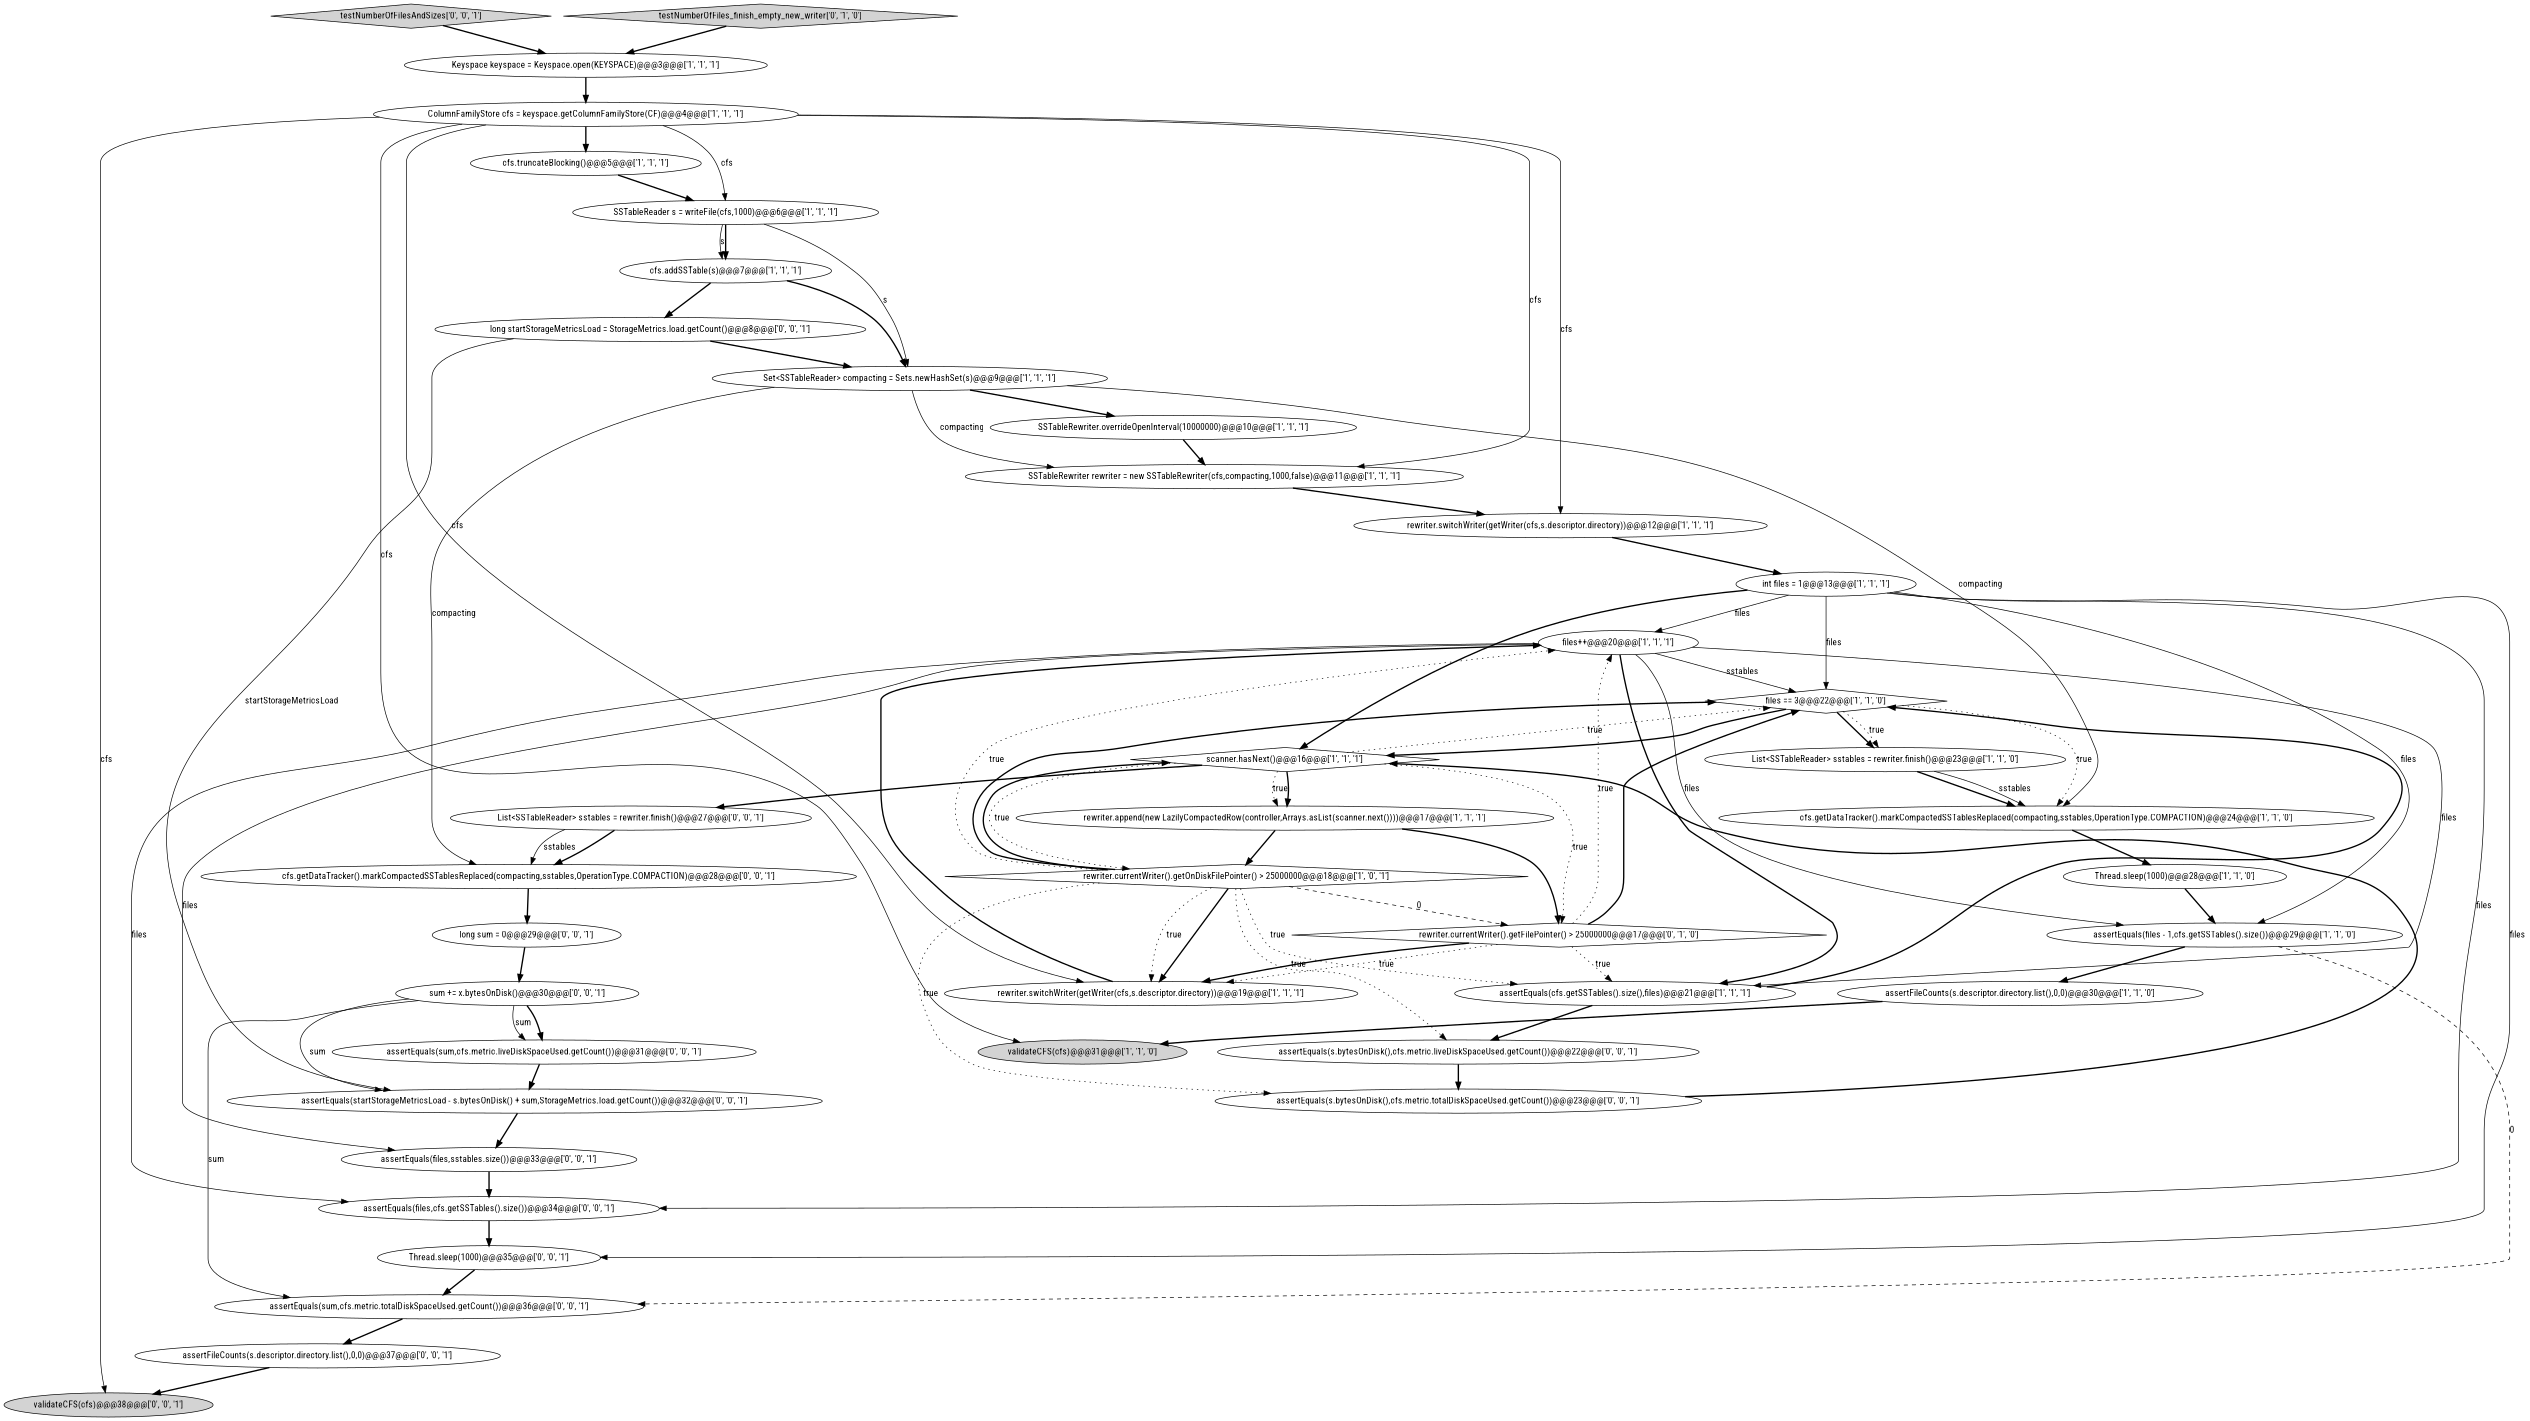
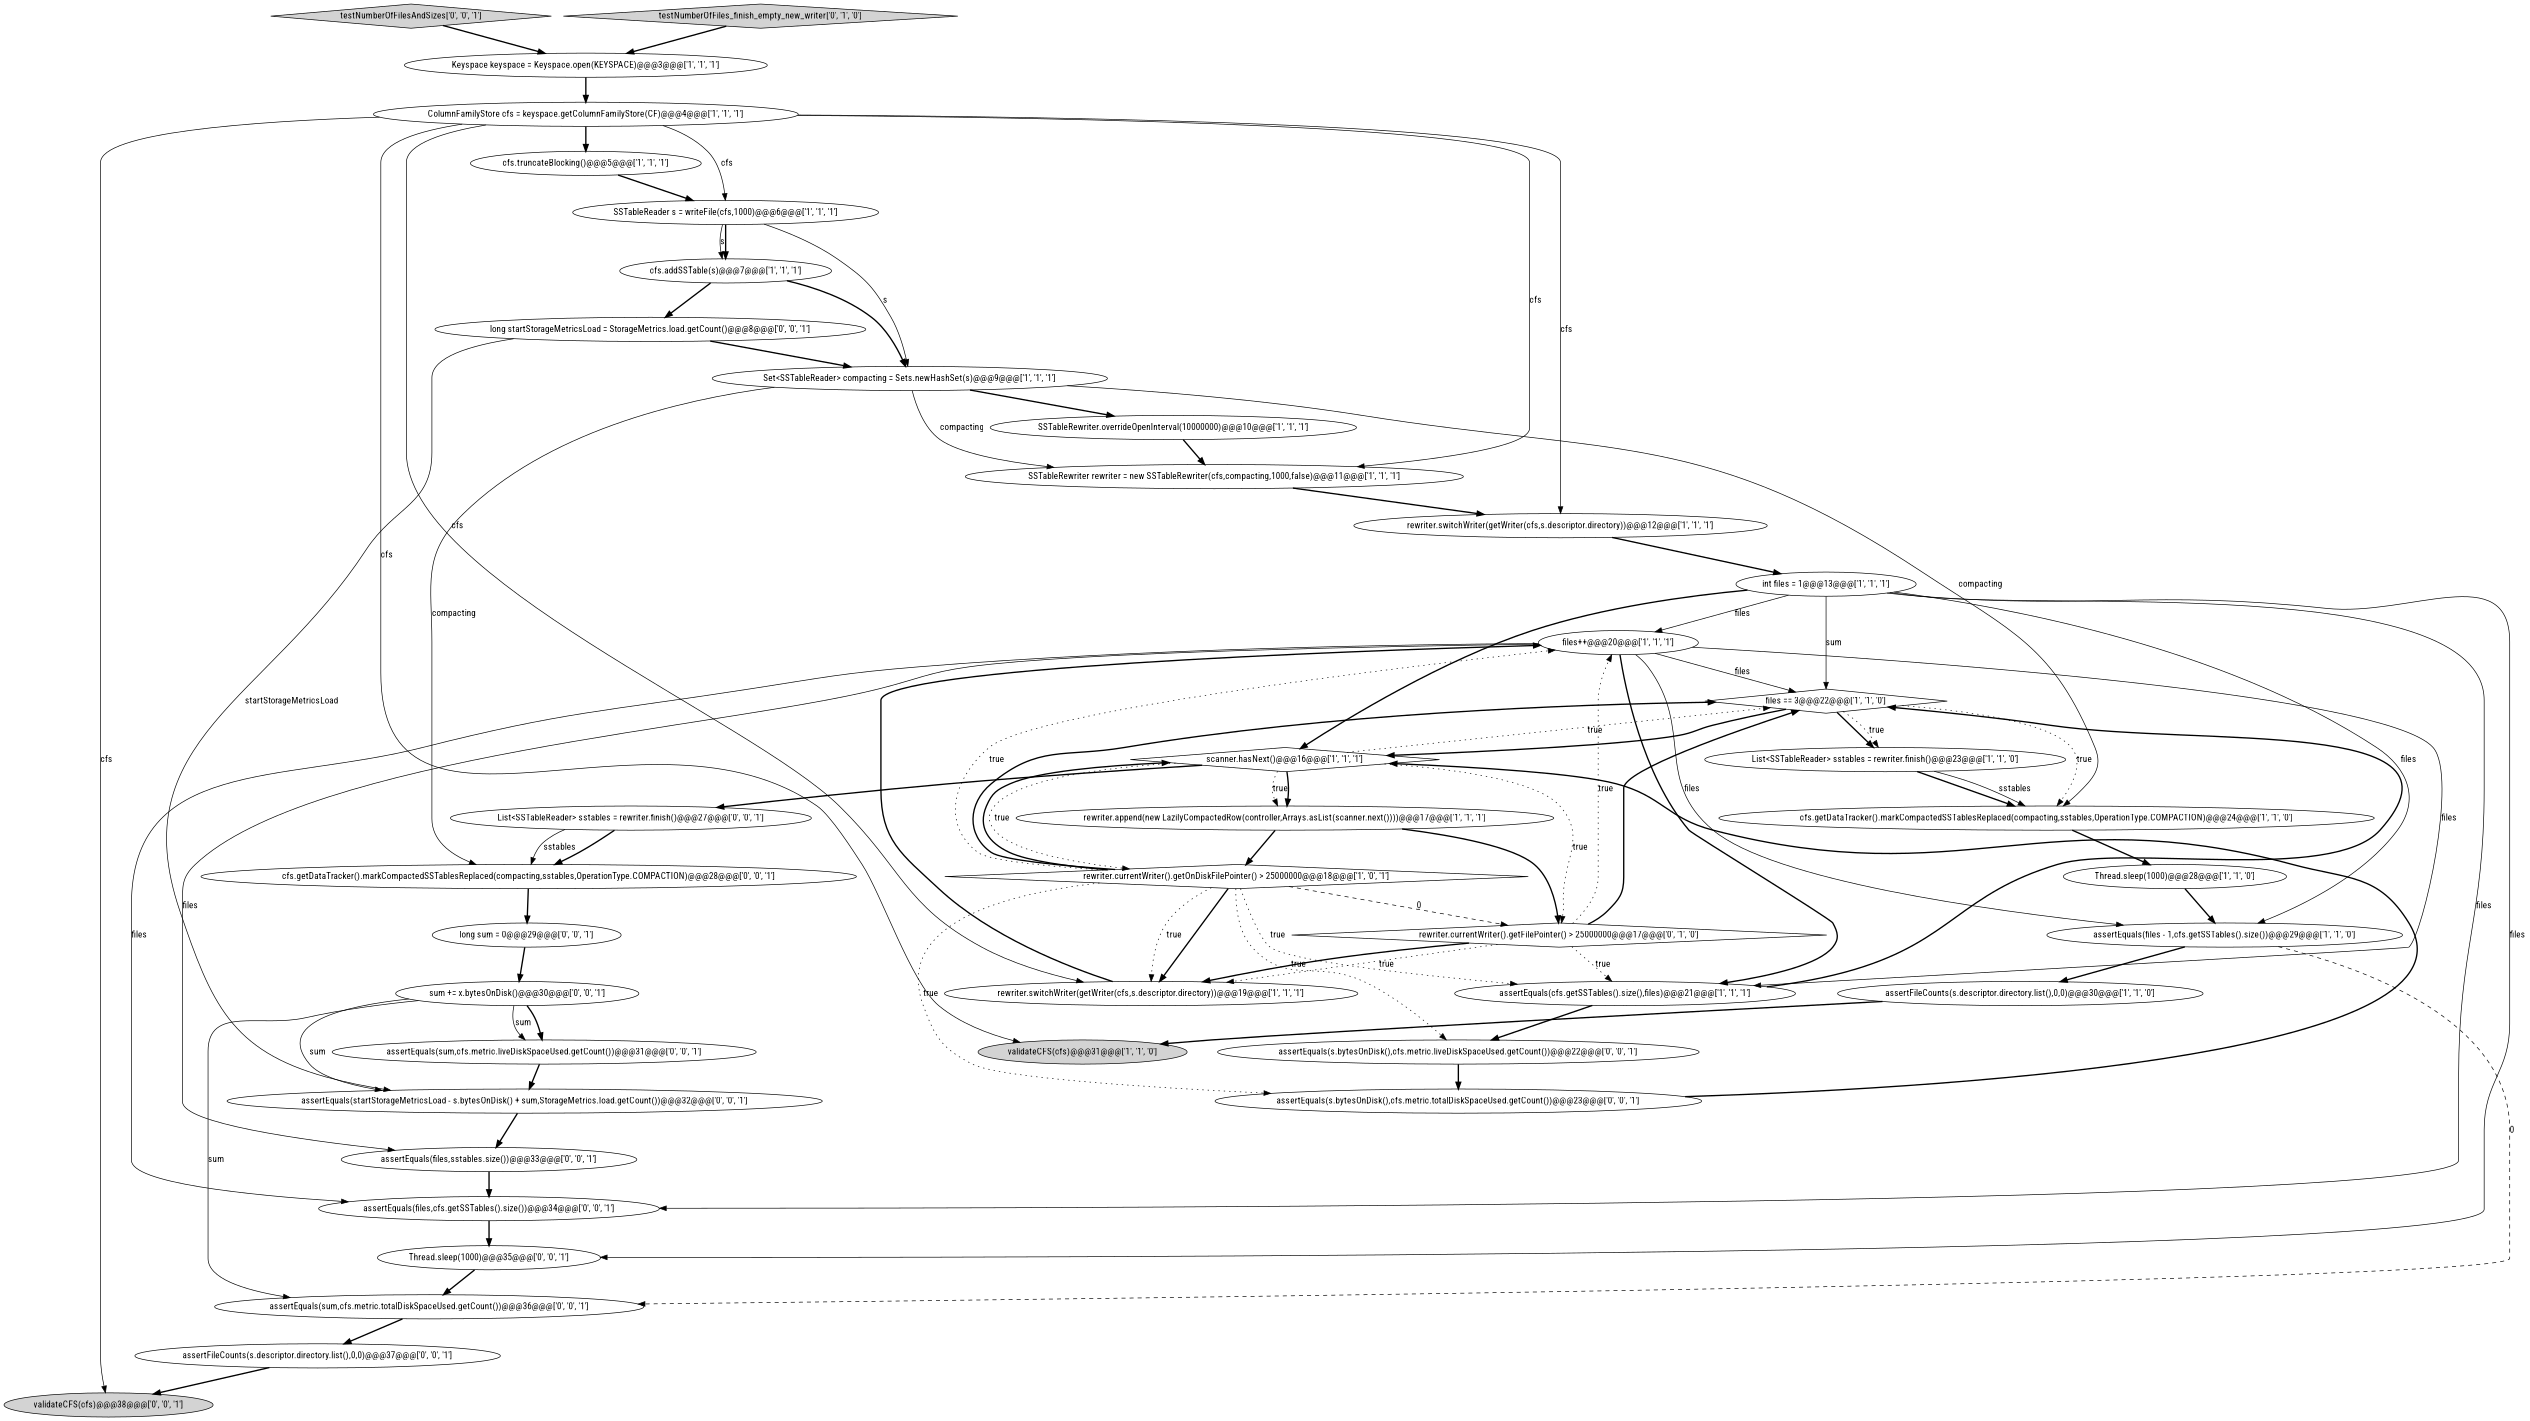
edge "int files = 1@@@13@@@['1', '1', '1']" -> "files == 3@@@22@@@['1', '1', '0']": label "files" -> "sum"
edge "files++@@@20@@@['1', '1', '1']" -> "files == 3@@@22@@@['1', '1', '0']": label "sstables" -> "files"
